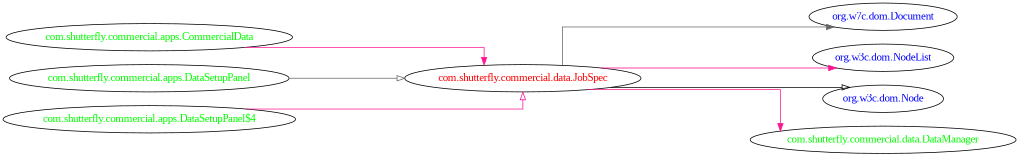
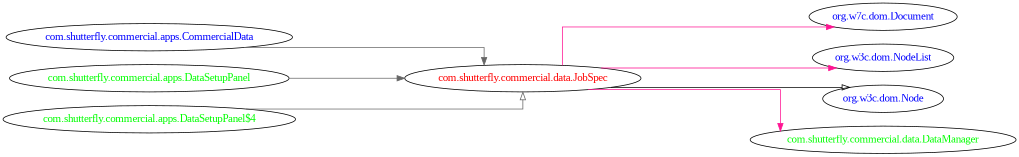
edge "com.shutterfly.commercial.data.JobSpec" -> "org.w7c.dom.Document": color gray40 -> deeppink
node "com.shutterfly.commercial.apps.CommercialData": fontcolor green -> blue
edge "com.shutterfly.commercial.apps.CommercialData" -> "com.shutterfly.commercial.data.JobSpec": color deeppink -> gray40
edge "com.shutterfly.commercial.apps.DataSetupPanel" -> "com.shutterfly.commercial.data.JobSpec": arrowhead onormal -> normal
edge "com.shutterfly.commercial.apps.DataSetupPanel$4" -> "com.shutterfly.commercial.data.JobSpec": color deeppink -> gray40
